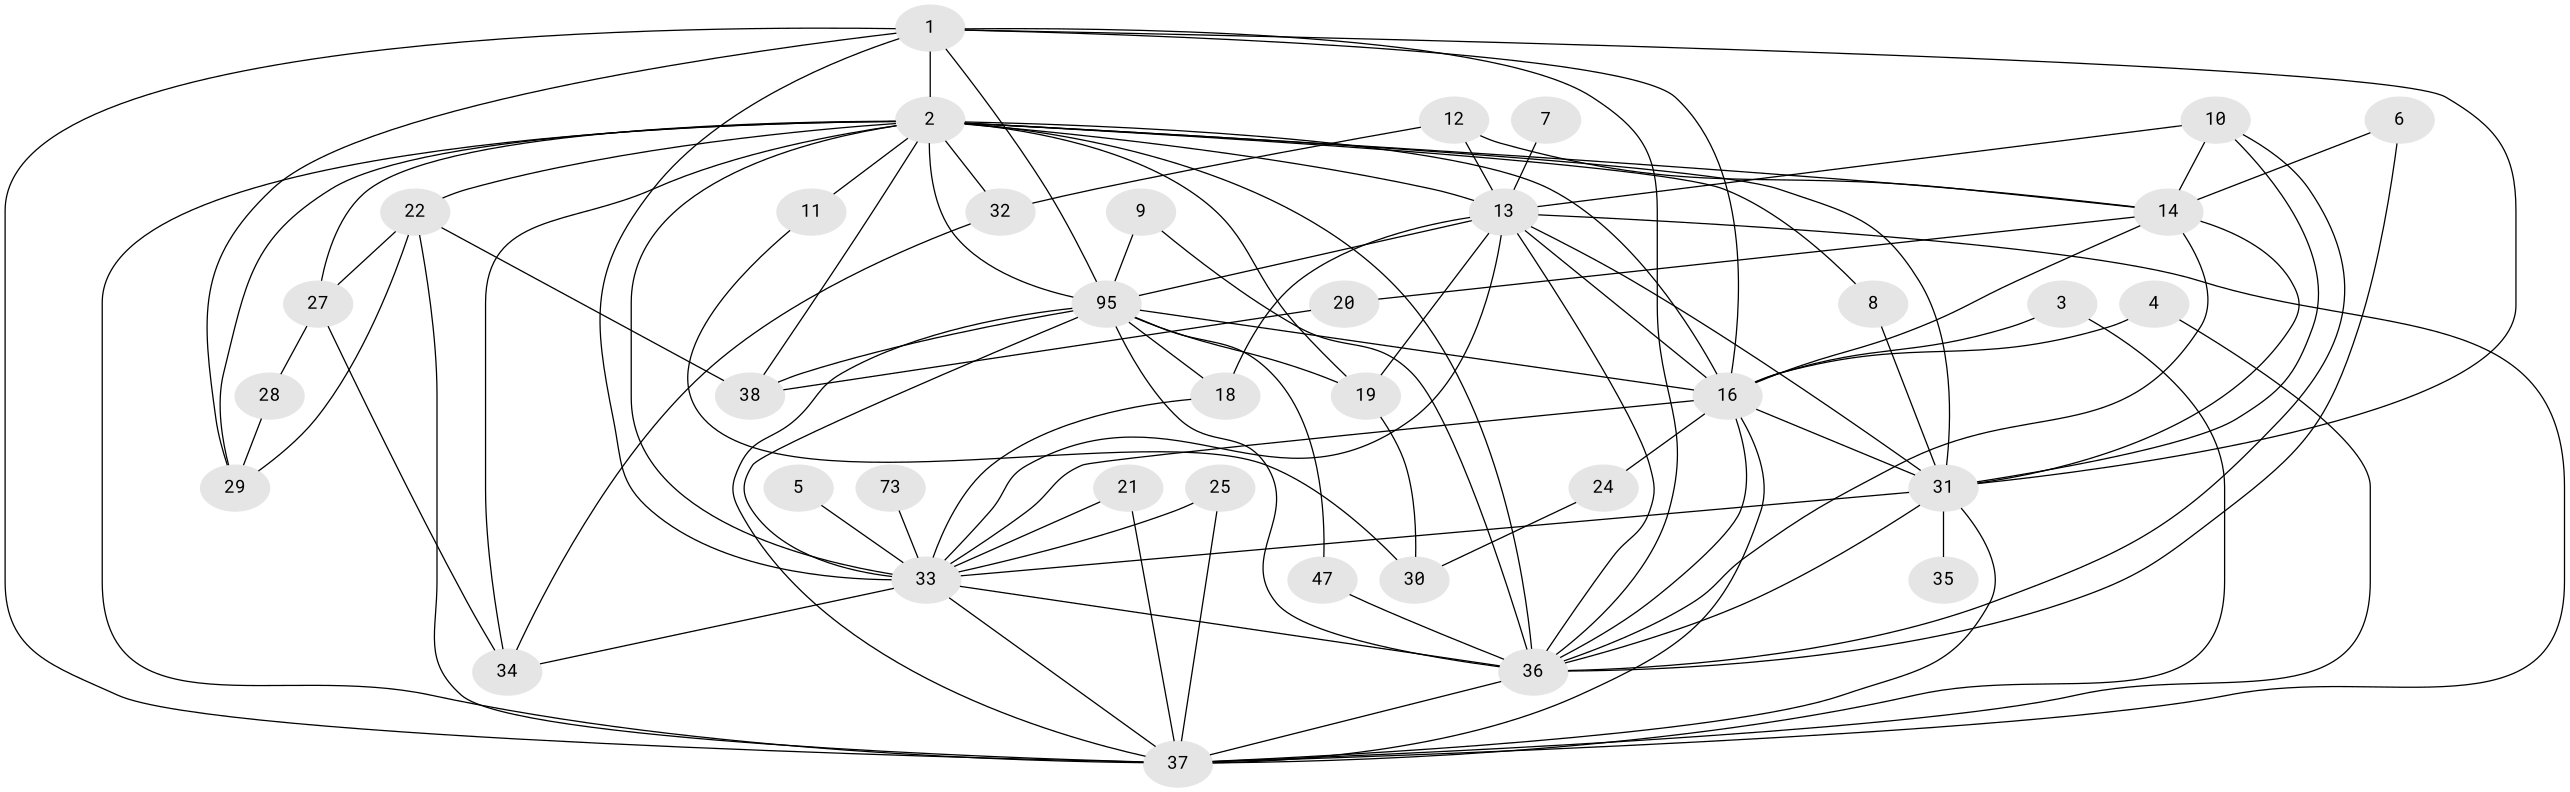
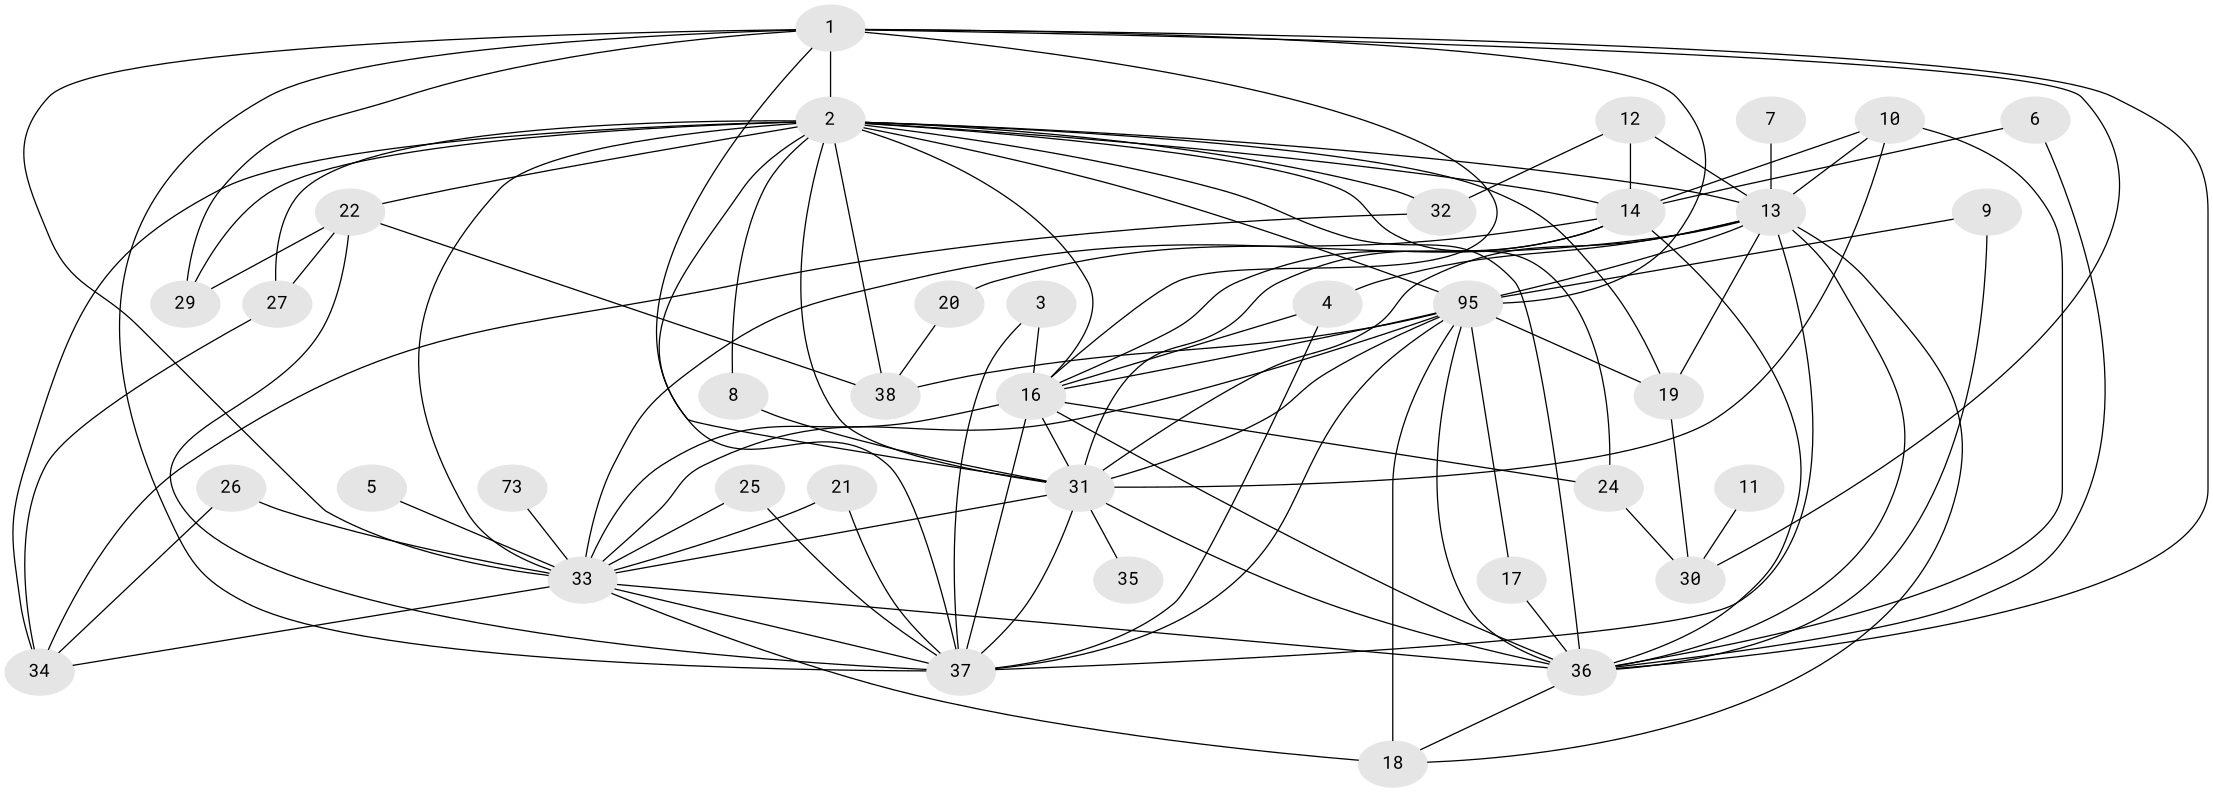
edge "1" -- "30": added
edge "2" -- "11": now "2" -- "24"
edge "13" -- "16": now "13" -- "4"
node "28": removed
edge "95" -- "31": added
node "26": added
node "47": label "47" -> "17"
edge "36" -- "37": now "36" -- "18"
